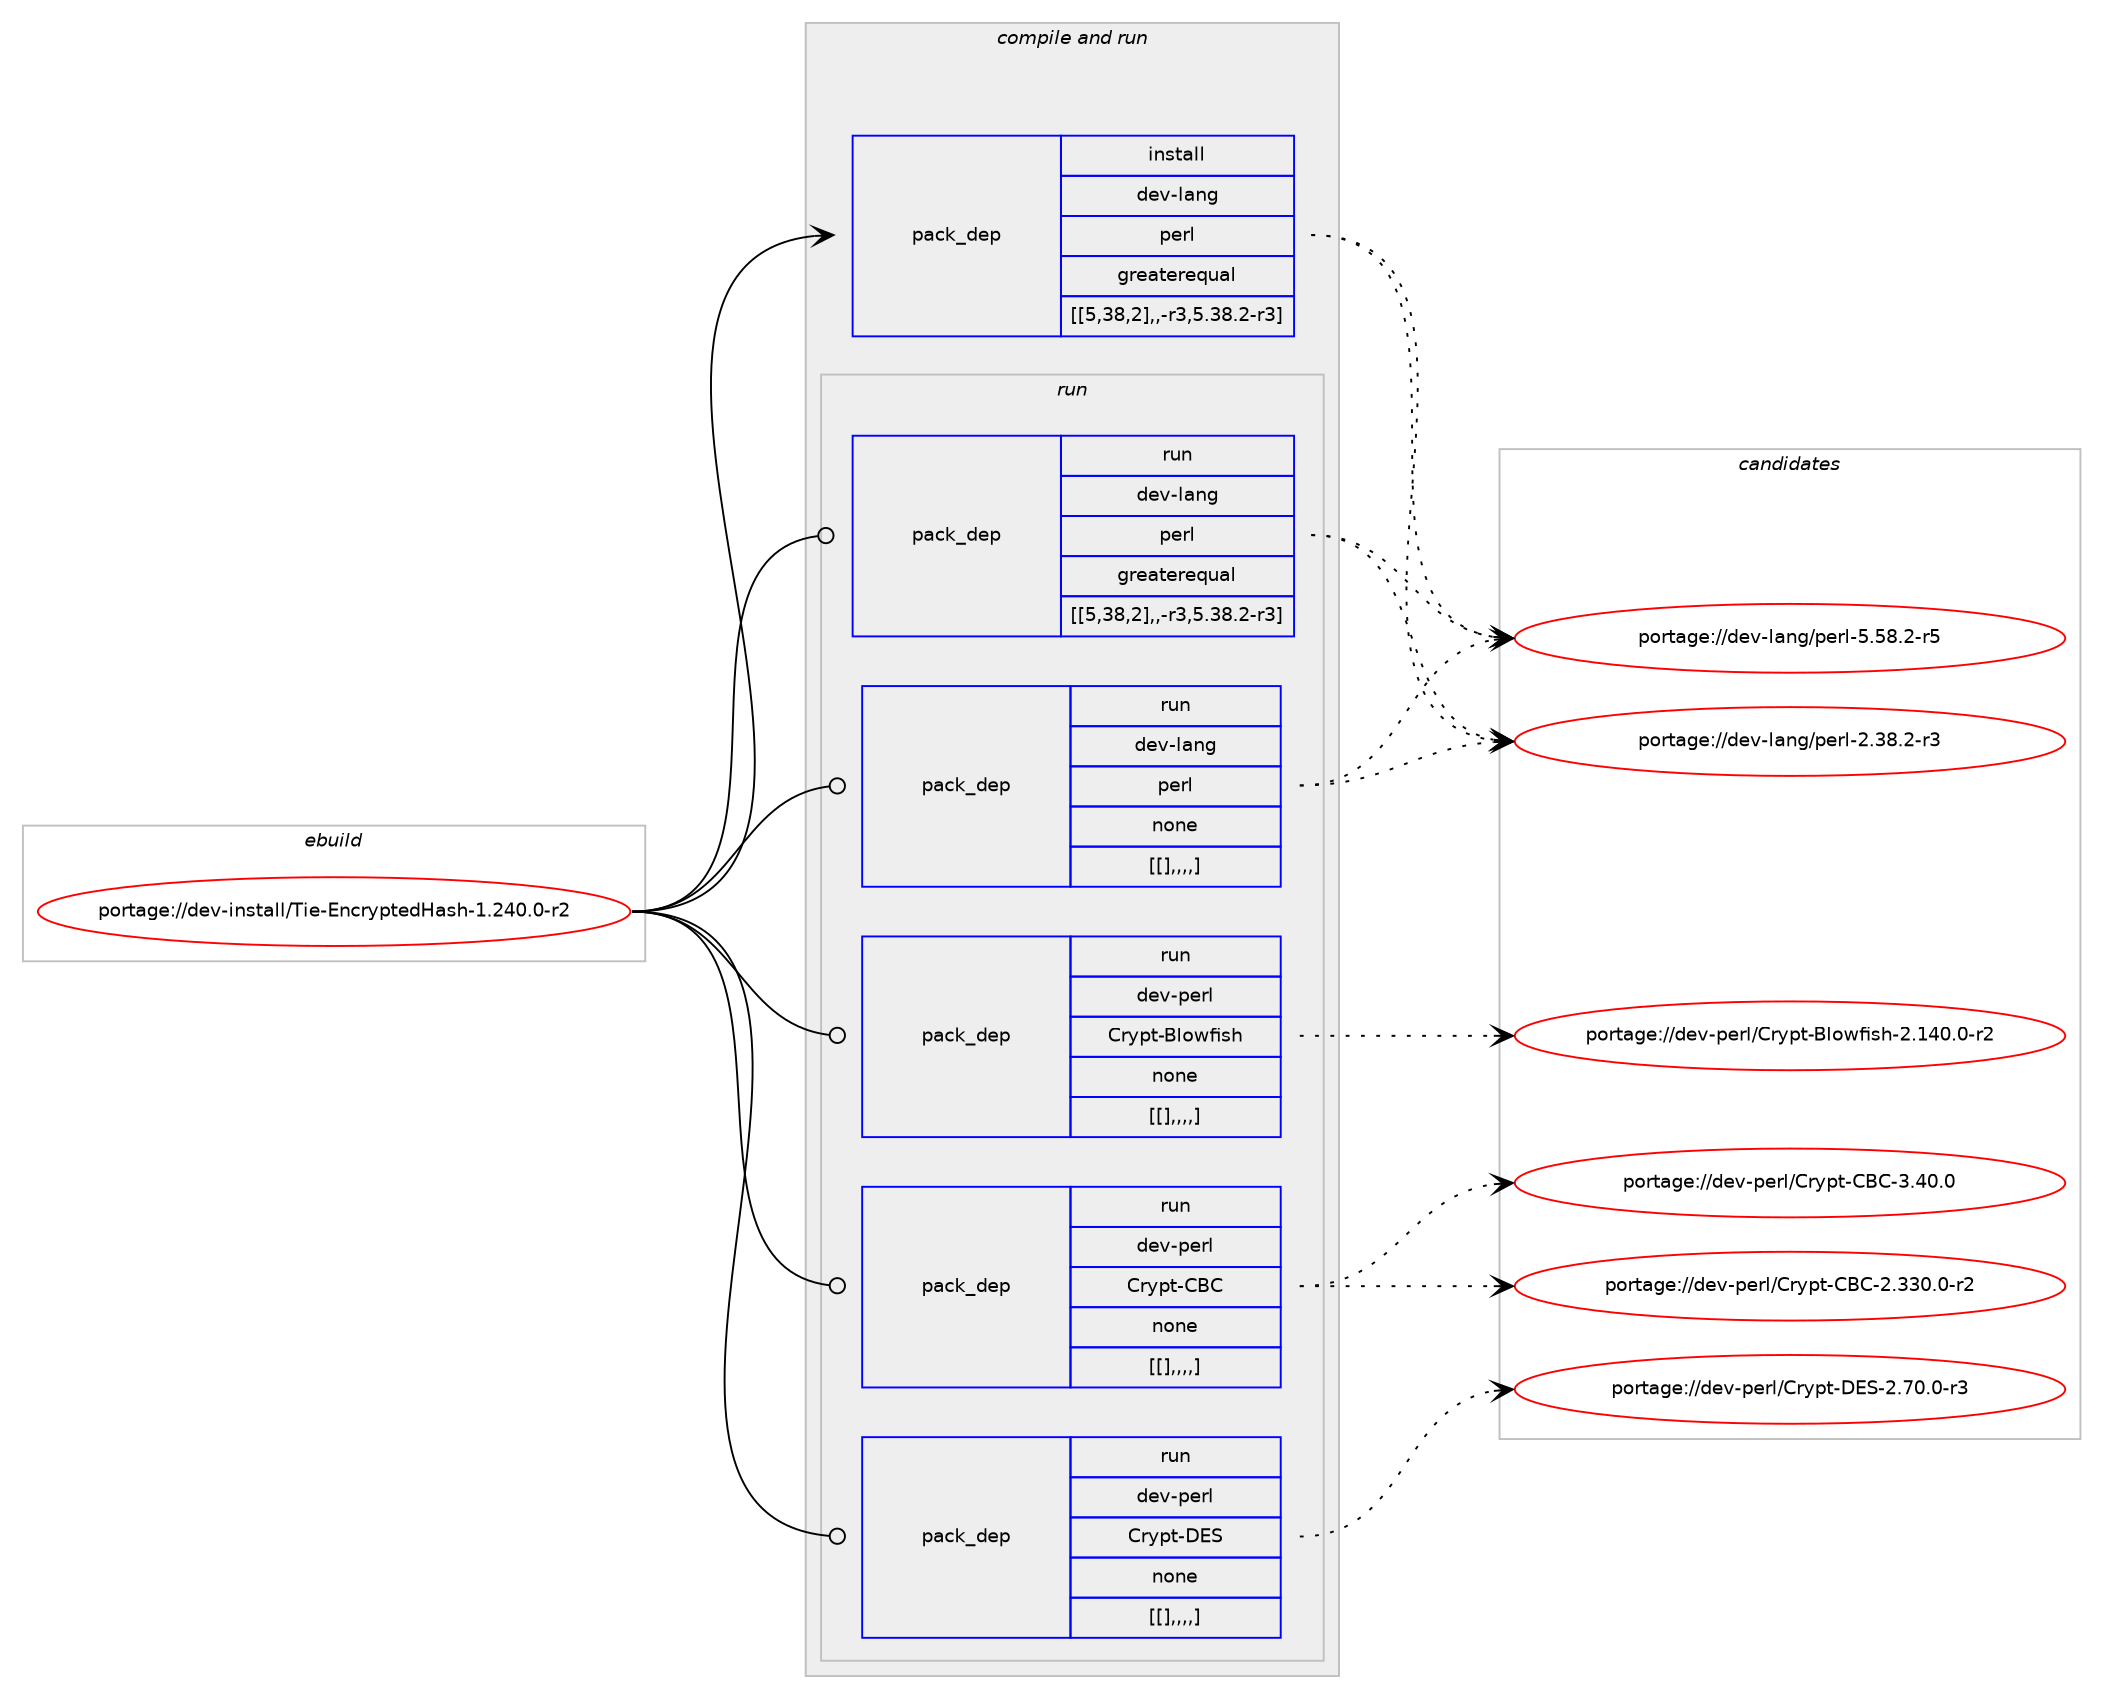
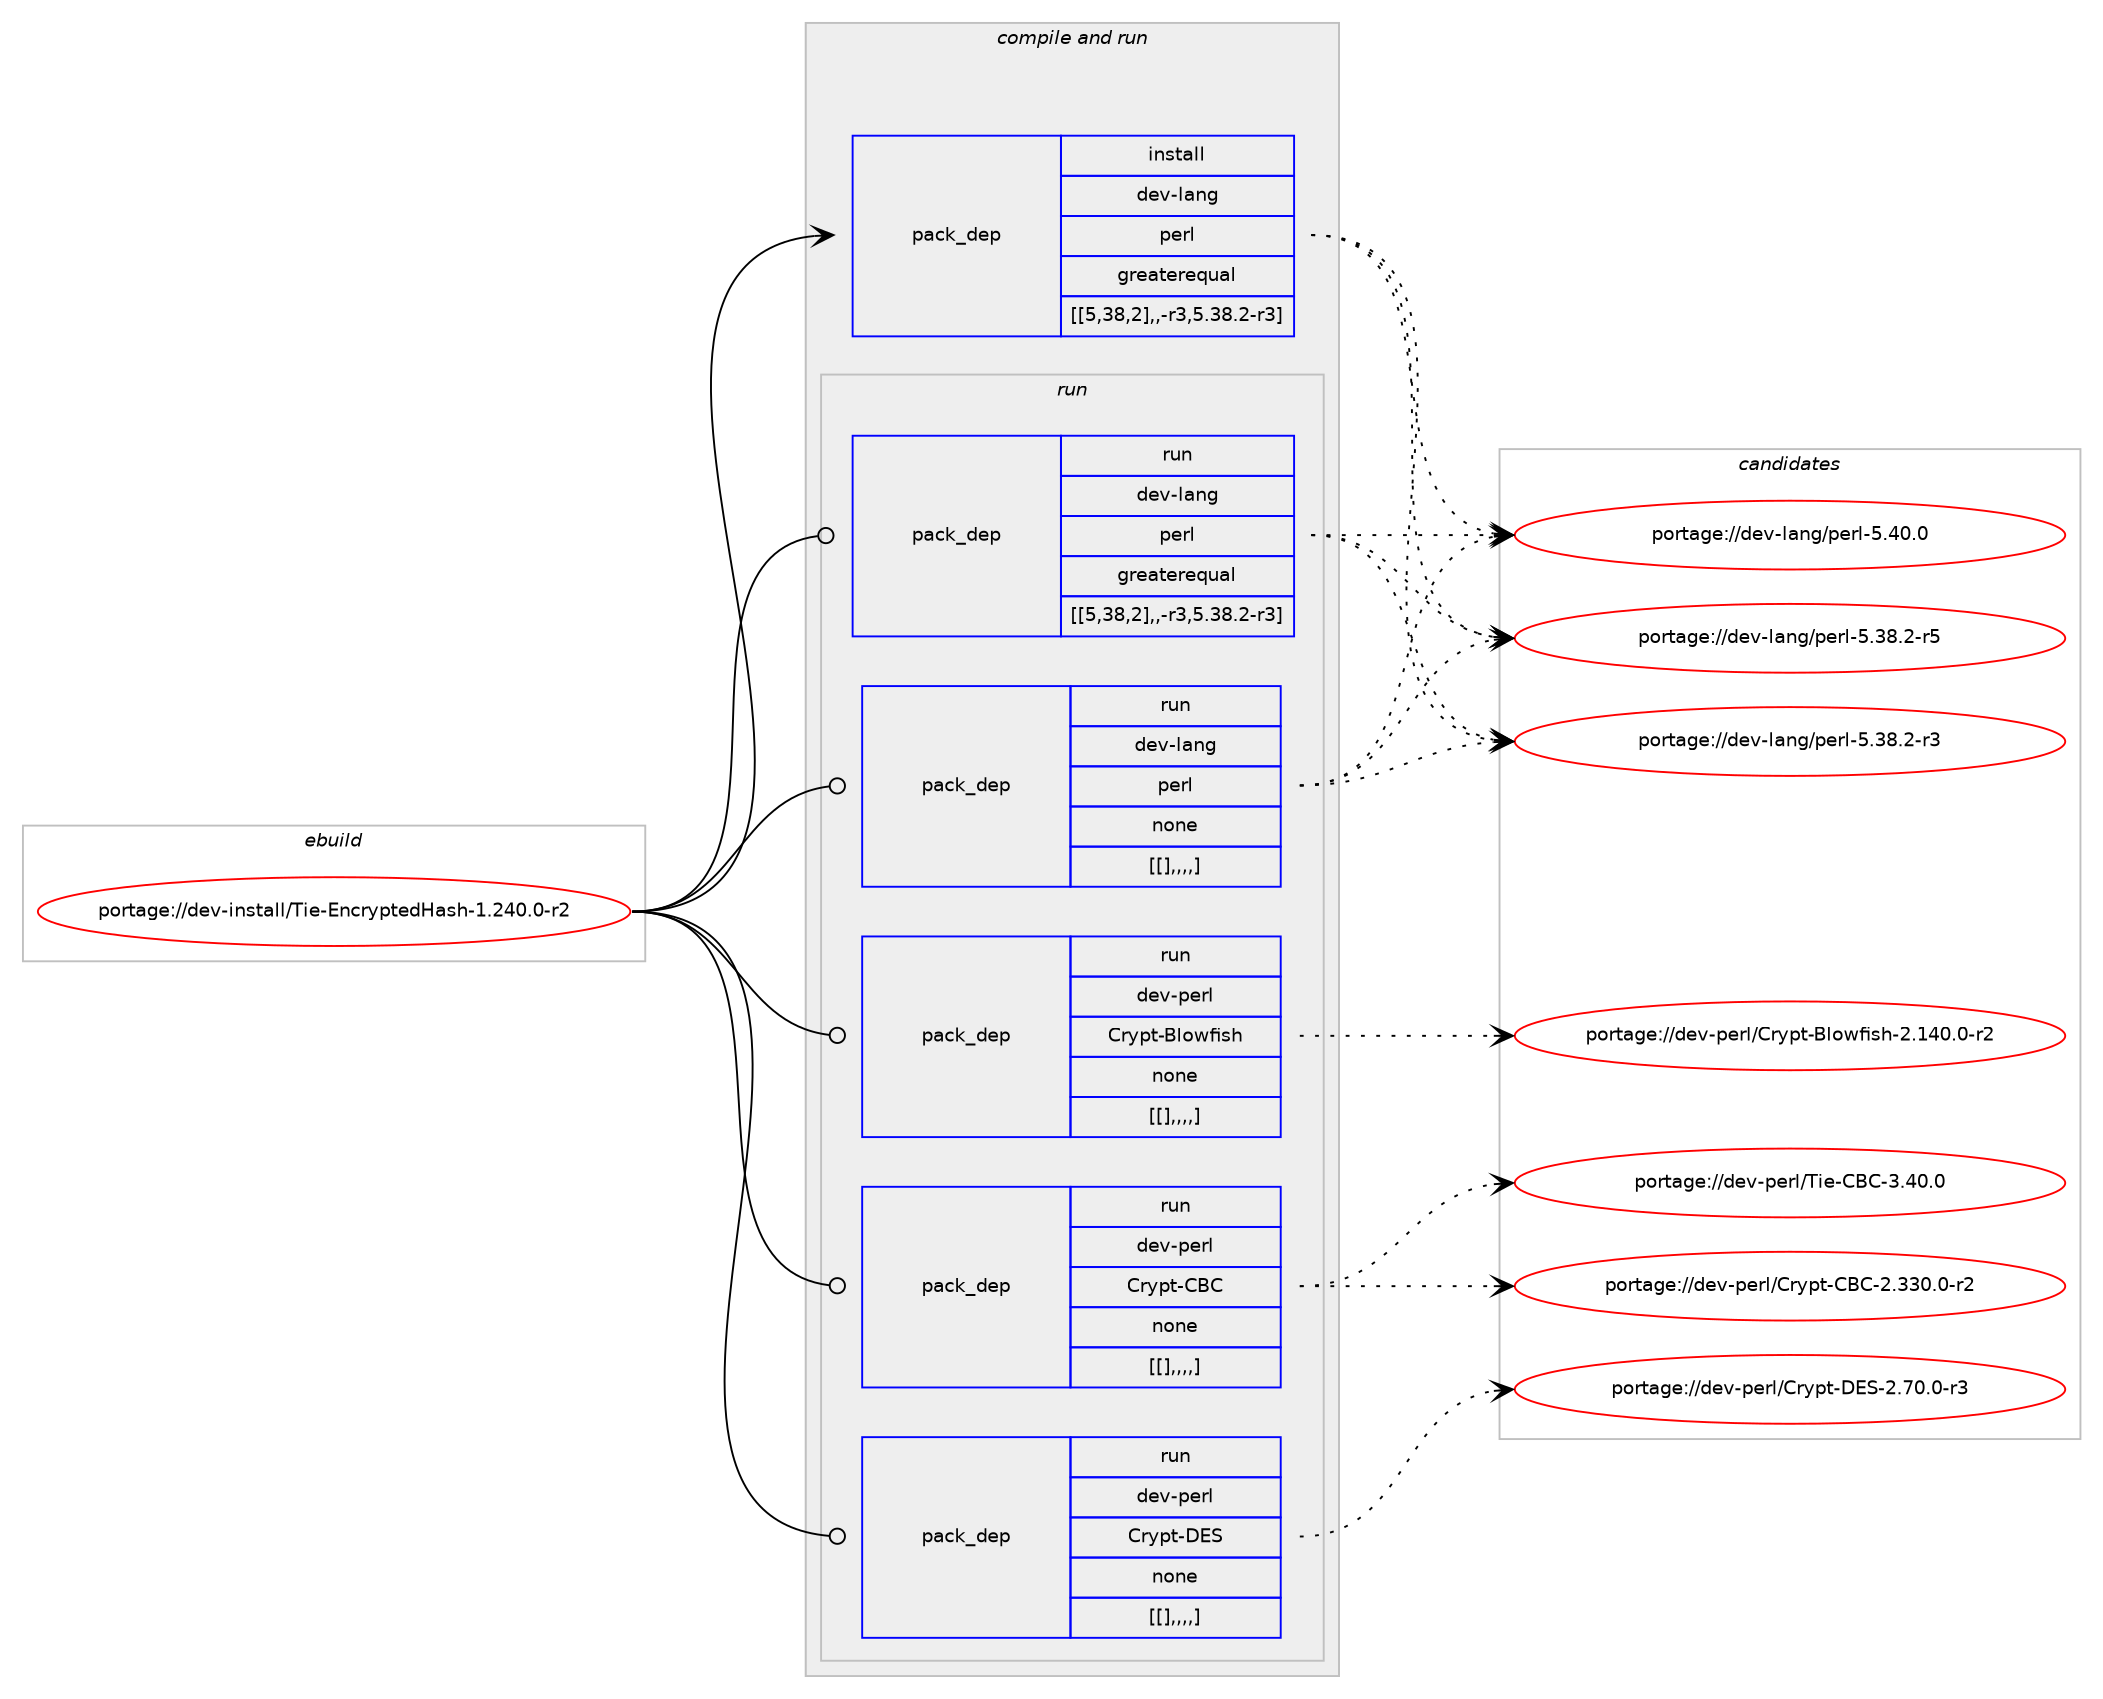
node "portage://dev-lang/perl-5.40.0": added
node "portage://dev-lang/perl-5.58.2-r5": label "portage://dev-lang/perl-5.58.2-r5" -> "portage://dev-lang/perl-5.38.2-r5"
node "portage://dev-lang/perl-2.38.2-r3": label "portage://dev-lang/perl-2.38.2-r3" -> "portage://dev-lang/perl-5.38.2-r3"
node "portage://dev-perl/Crypt-CBC-3.40.0": label "portage://dev-perl/Crypt-CBC-3.40.0" -> "portage://dev-perl/Tie-CBC-3.40.0"
